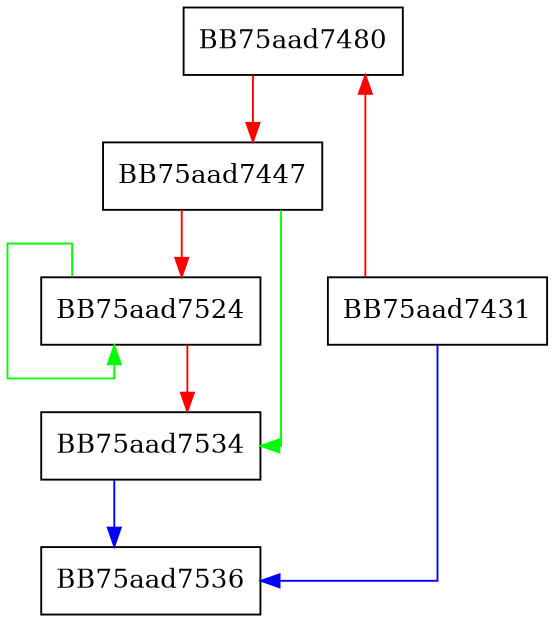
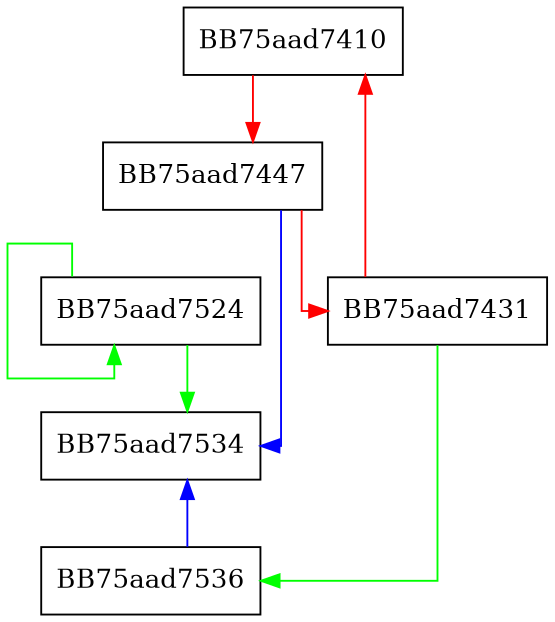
node "BB75aad7480": label "BB75aad7480" -> "BB75aad7410"
edge "BB75aad7447" -> "BB75aad7524": now "BB75aad7447" -> "BB75aad7431"
edge "BB75aad7447" -> "BB75aad7534": color green -> blue
edge "BB75aad7524" -> "BB75aad7534": color red -> green
edge "BB75aad7534" -> "BB75aad7536": reversed
edge "BB75aad7431" -> "BB75aad7536": color blue -> green
